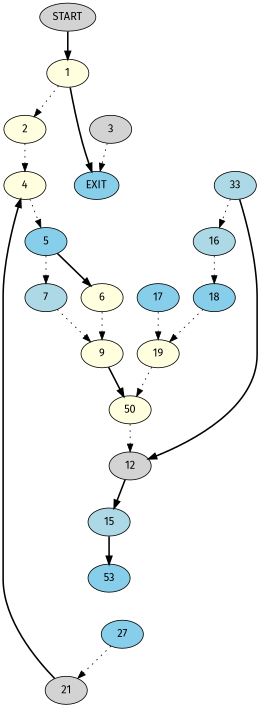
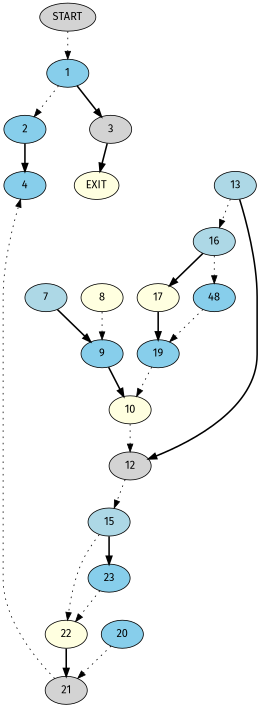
edge "START" -> "1": style bold -> dotted
node "1": fillcolor lightyellow -> skyblue
edge "1" -> "EXIT": now "1" -> "3"
node "2": fillcolor lightyellow -> skyblue
edge "3" -> "EXIT": style dotted -> bold
edge "2" -> "4": style dotted -> bold
node "4": fillcolor lightyellow -> skyblue
node "EXIT": fillcolor skyblue -> lightyellow
node "33": label "33" -> "13"
node "5": removed
edge "16" -> "17": added
node "6": label "6" -> "8"
node "17": fillcolor skyblue -> lightyellow
node "18": label "18" -> "48"
edge "17" -> "19": style dotted -> bold
edge "7" -> "9": style dotted -> bold
node "9": fillcolor lightyellow -> skyblue
node "19": fillcolor lightyellow -> skyblue
node "50": label "50" -> "10"
edge "21" -> "4": style bold -> dotted
edge "12" -> "15": style bold -> dotted
node "53": label "53" -> "23"
node "22": added
node "27": label "27" -> "20"
